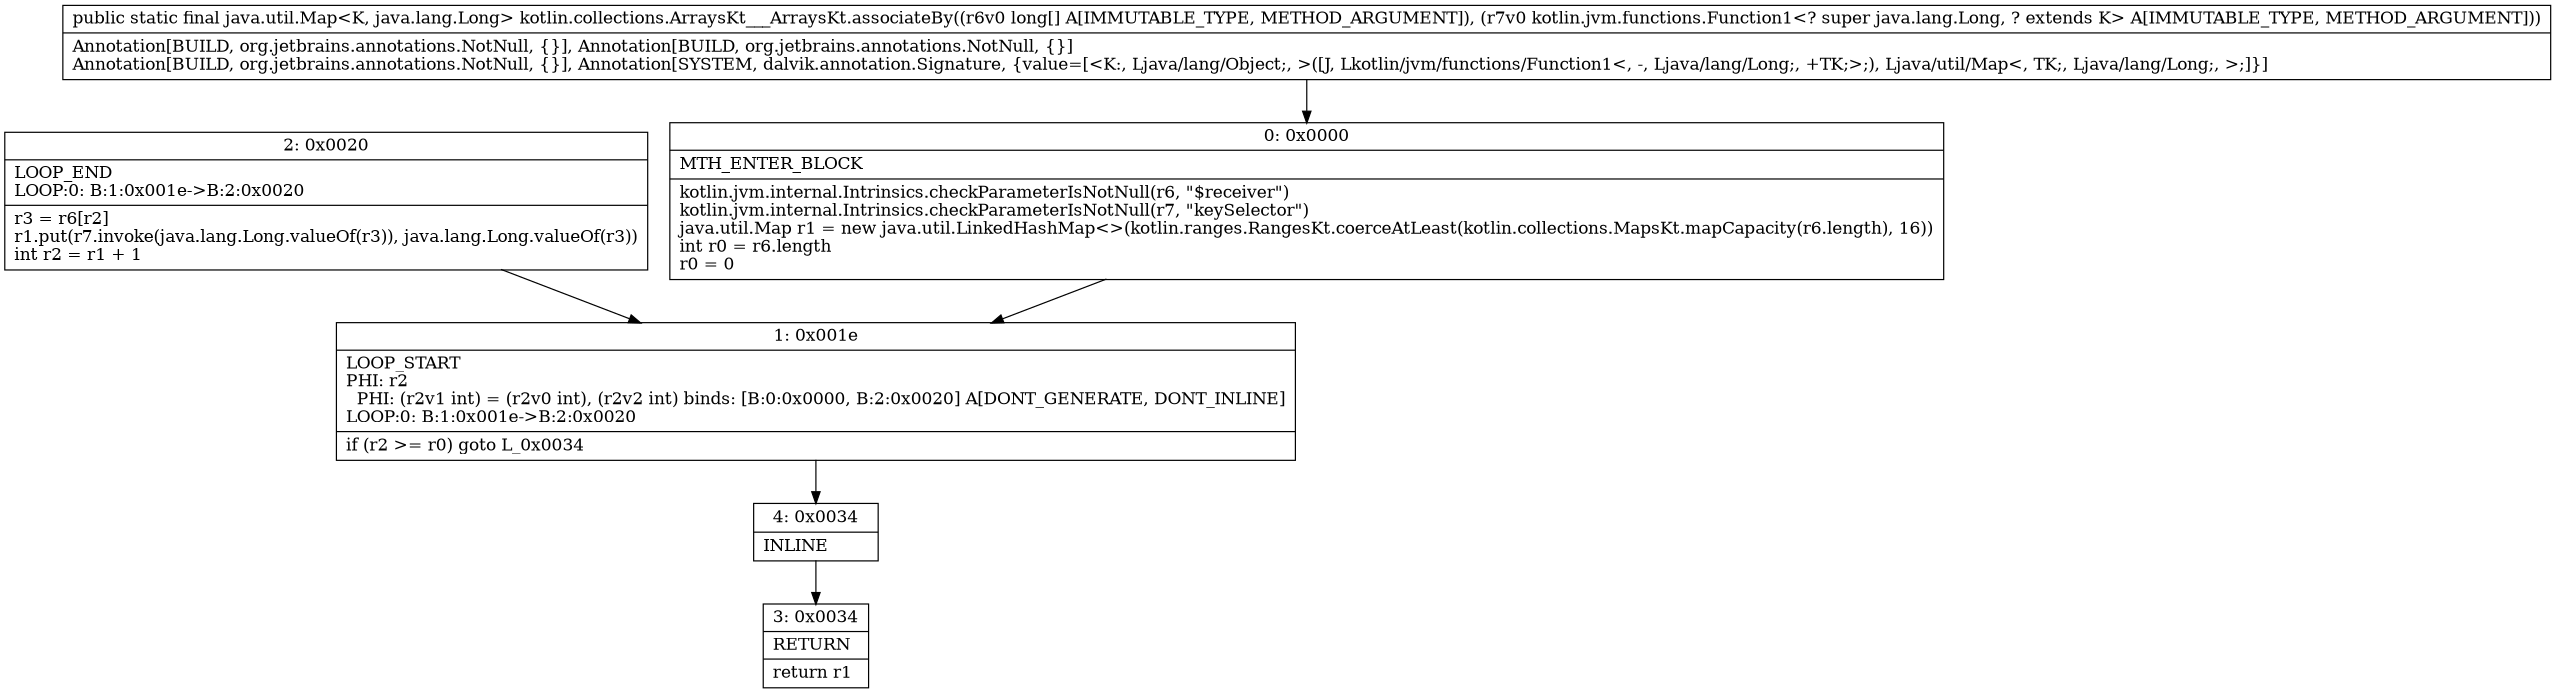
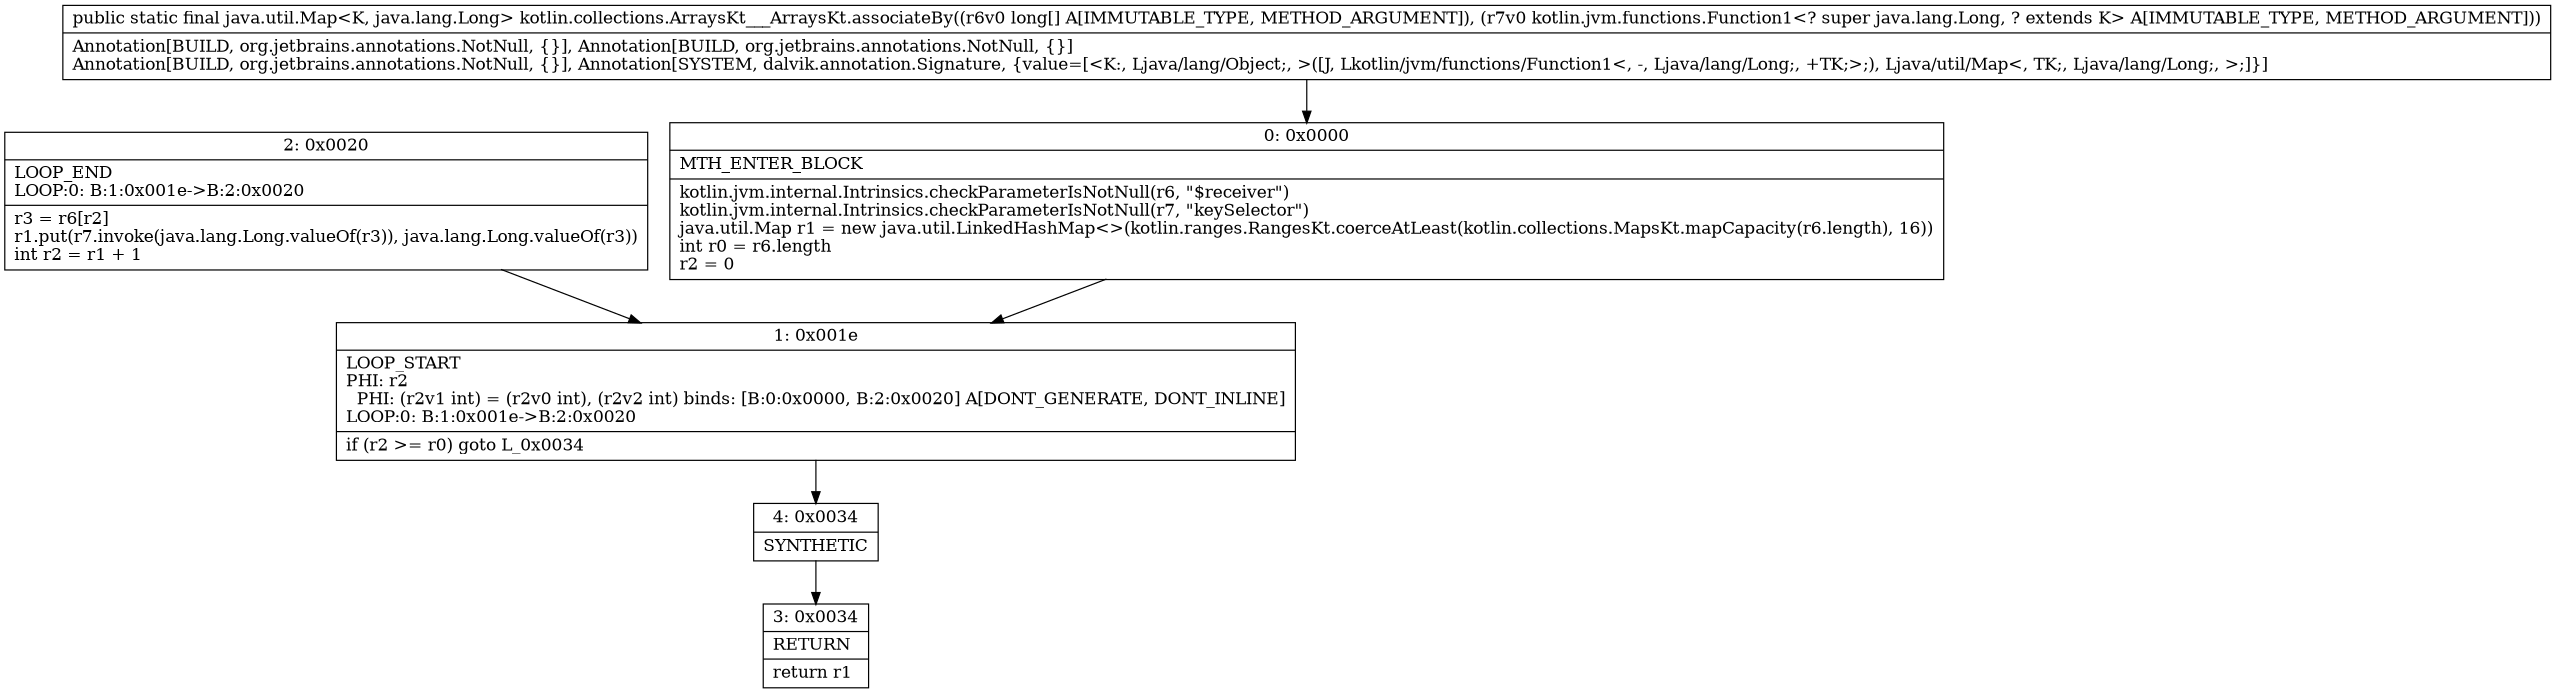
node "0: 0x0000": text "r0 = 0" -> "r2 = 0"
node "4: 0x0034": text "INLINE" -> "SYNTHETIC"
